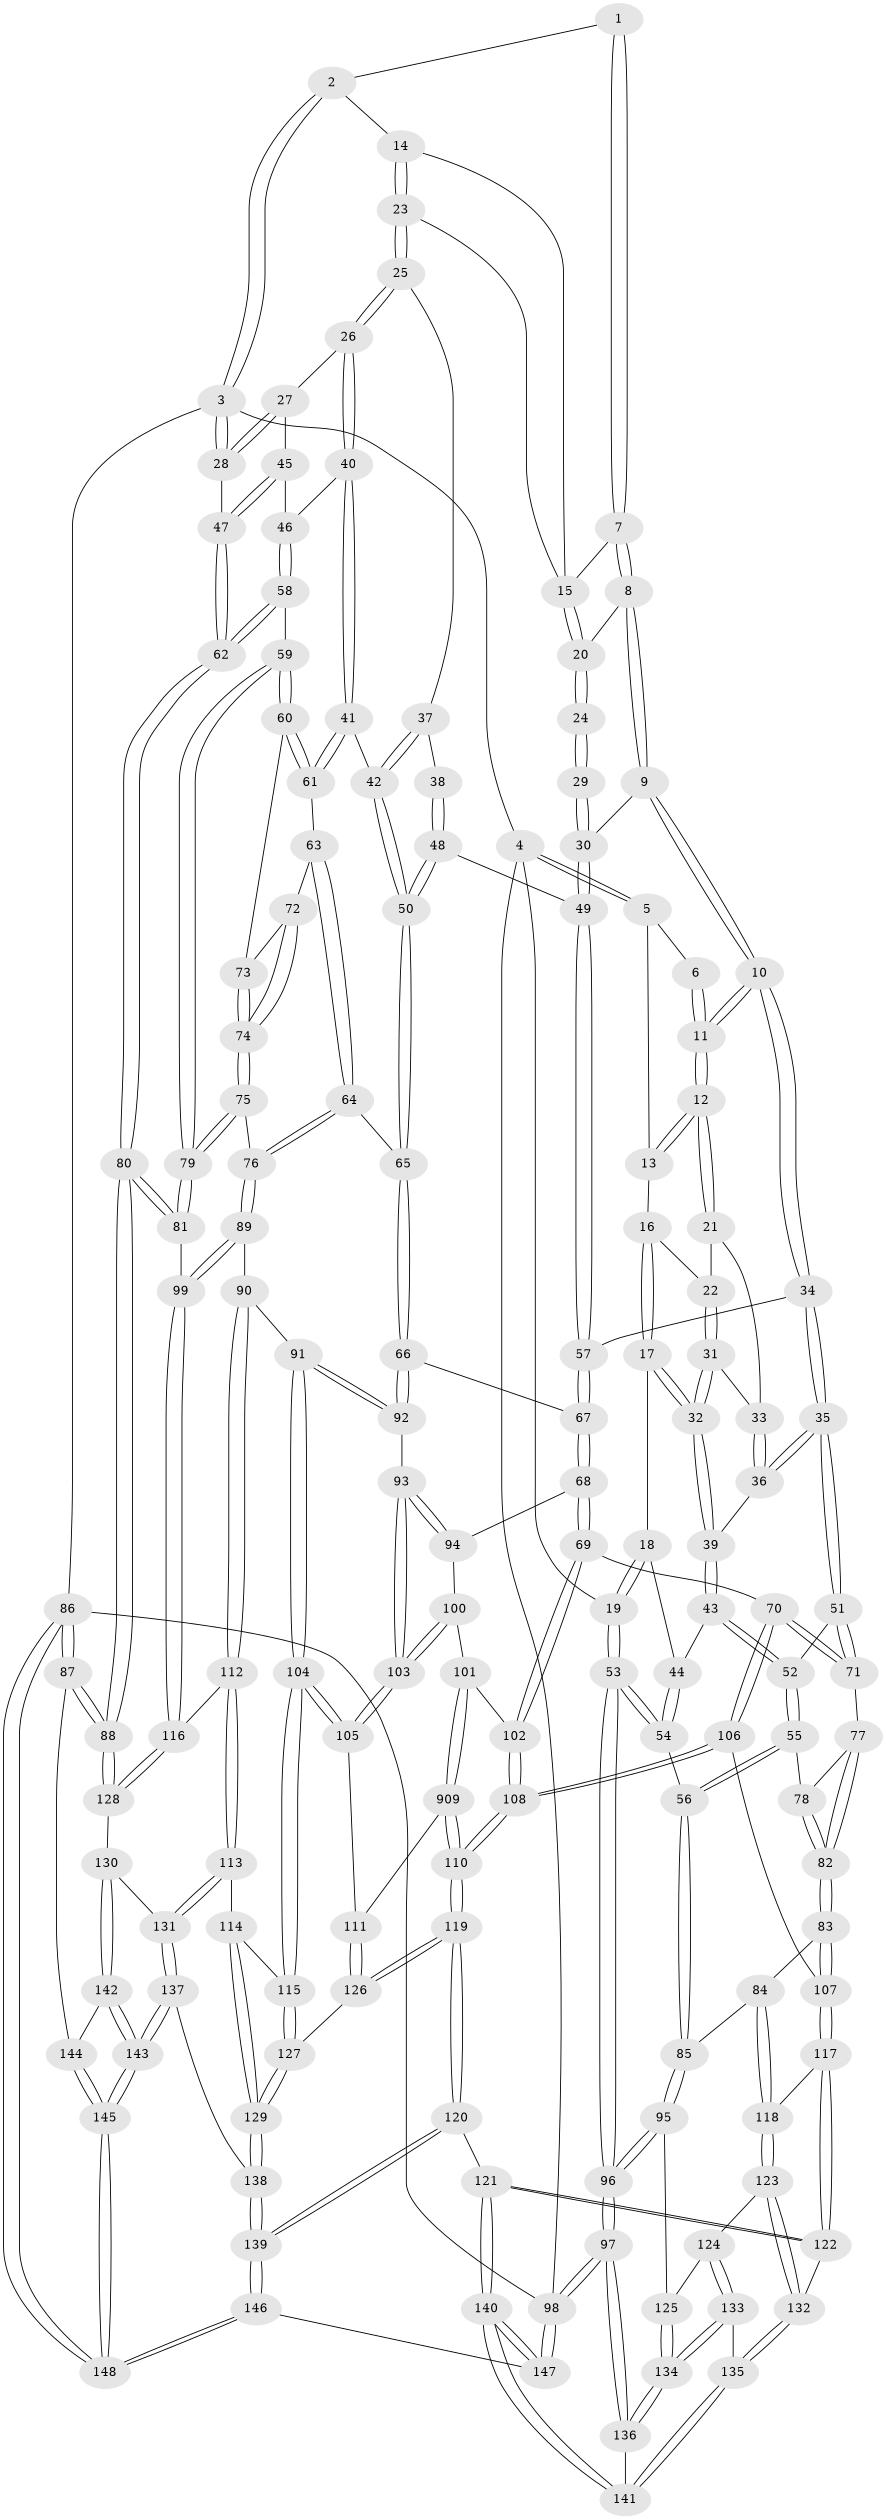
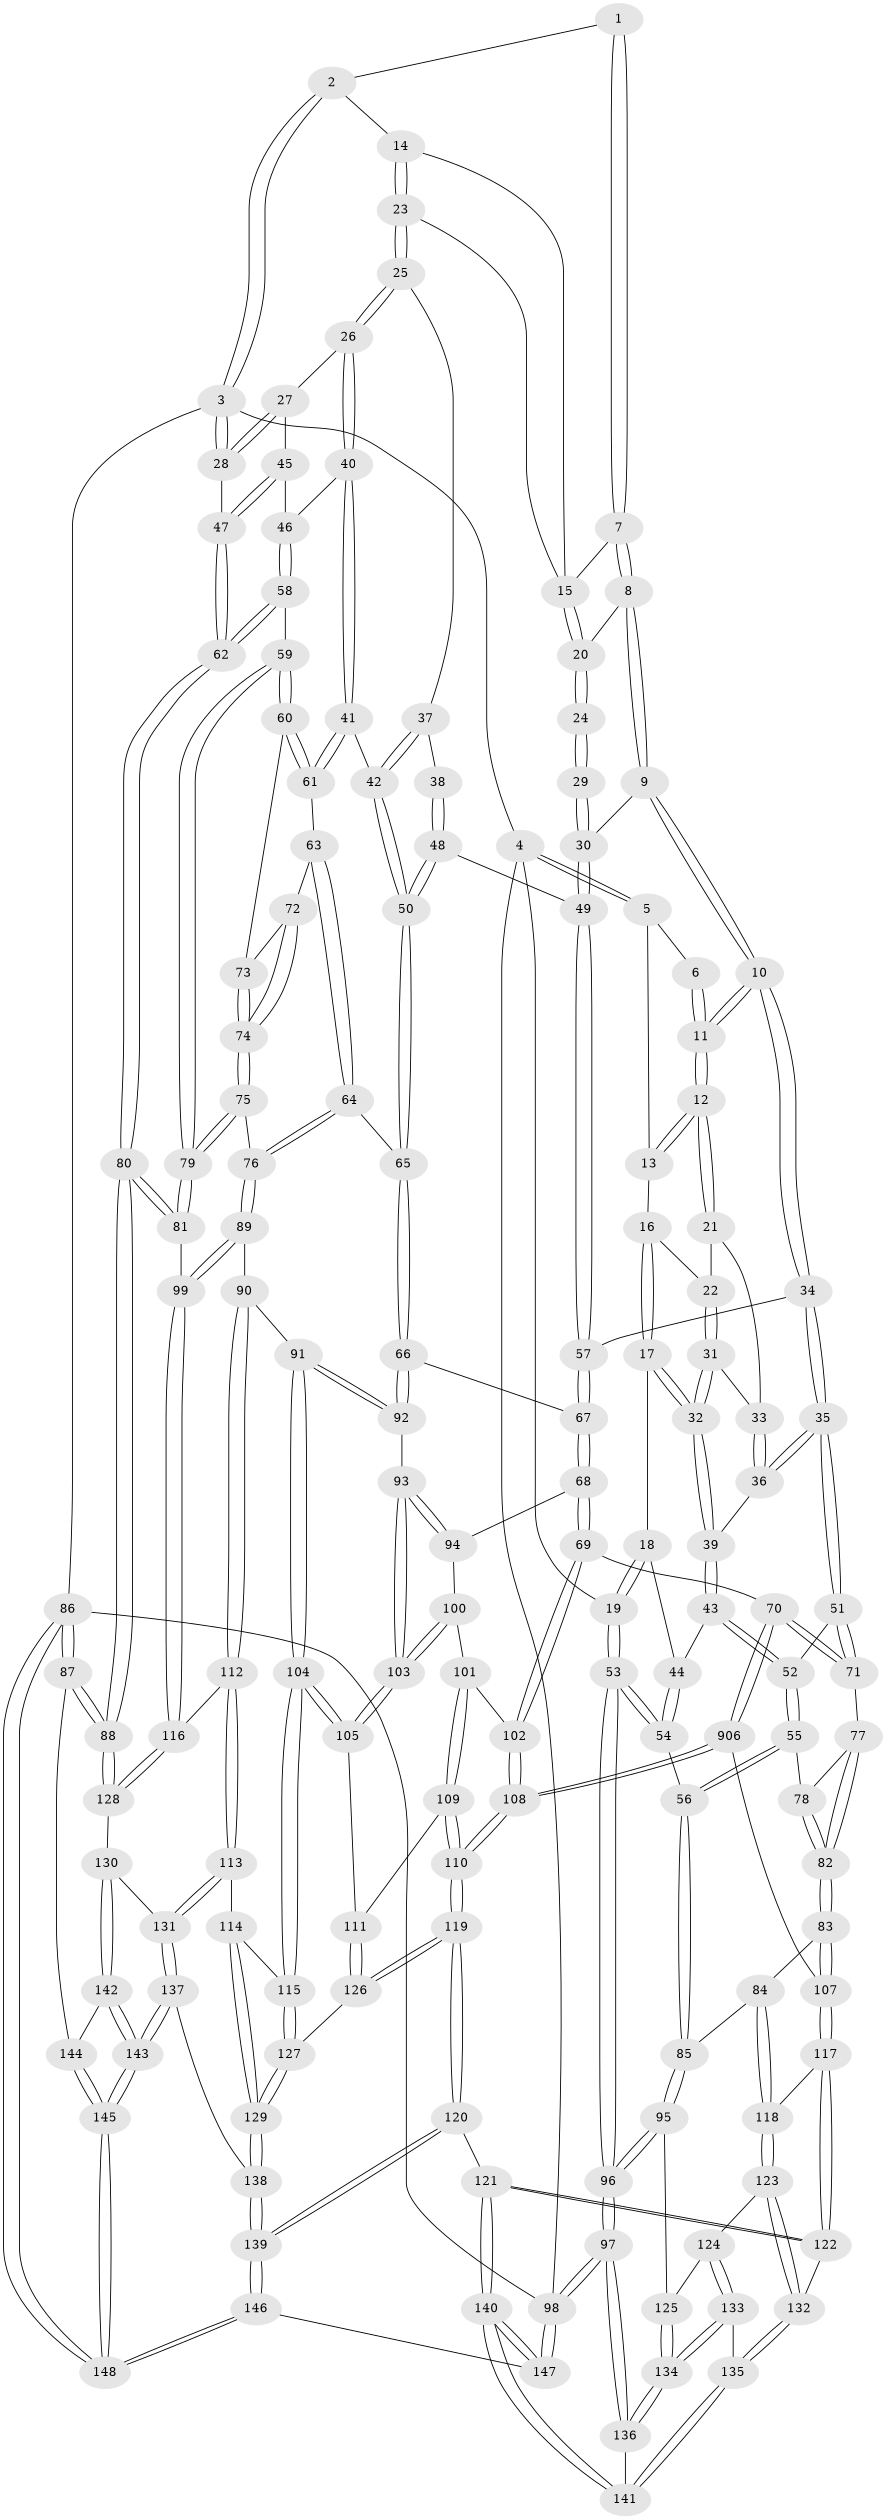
node "106": label "106" -> "906"
node "909": label "909" -> "109"
